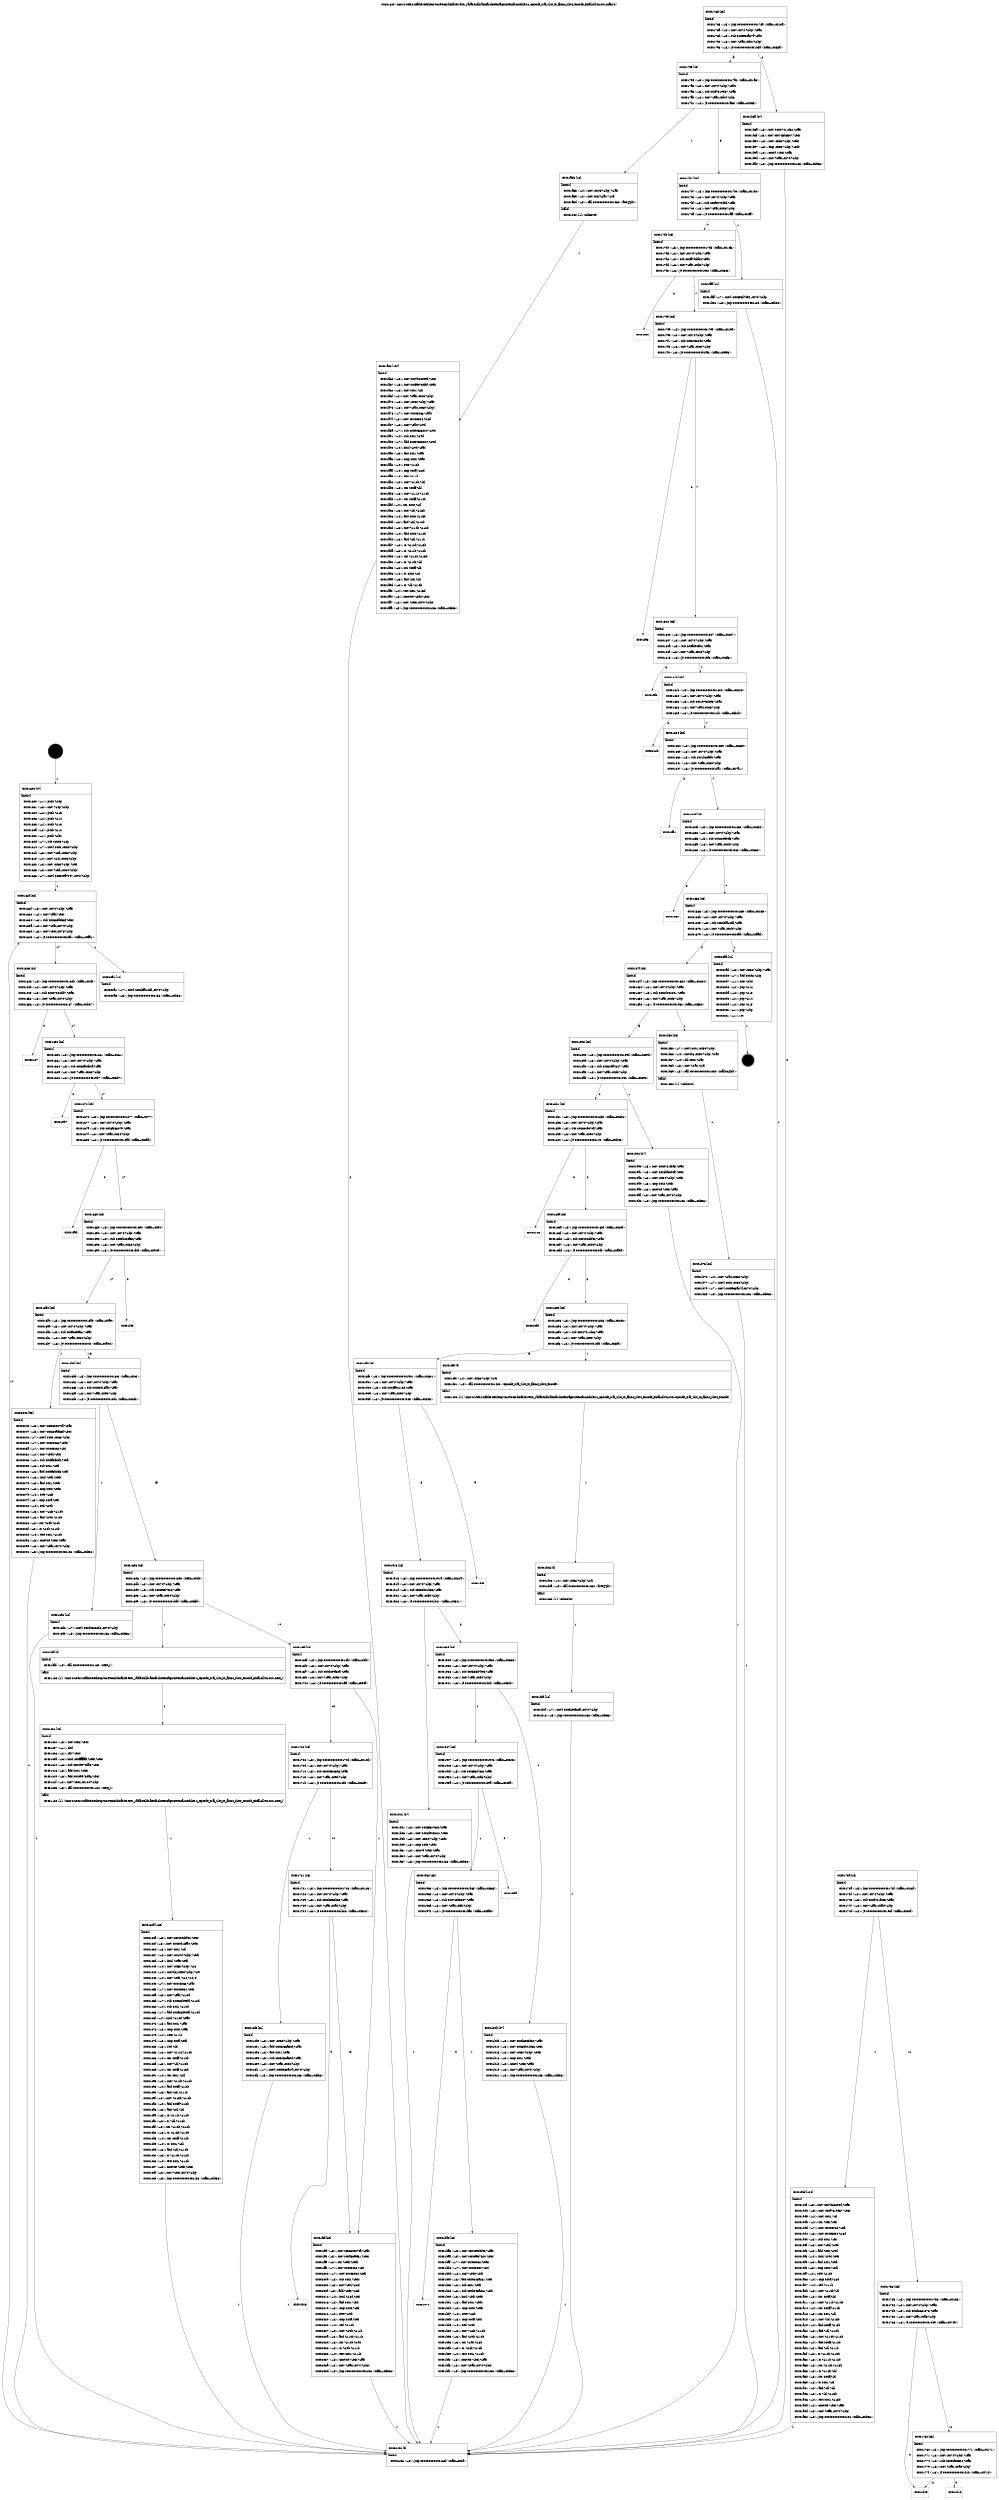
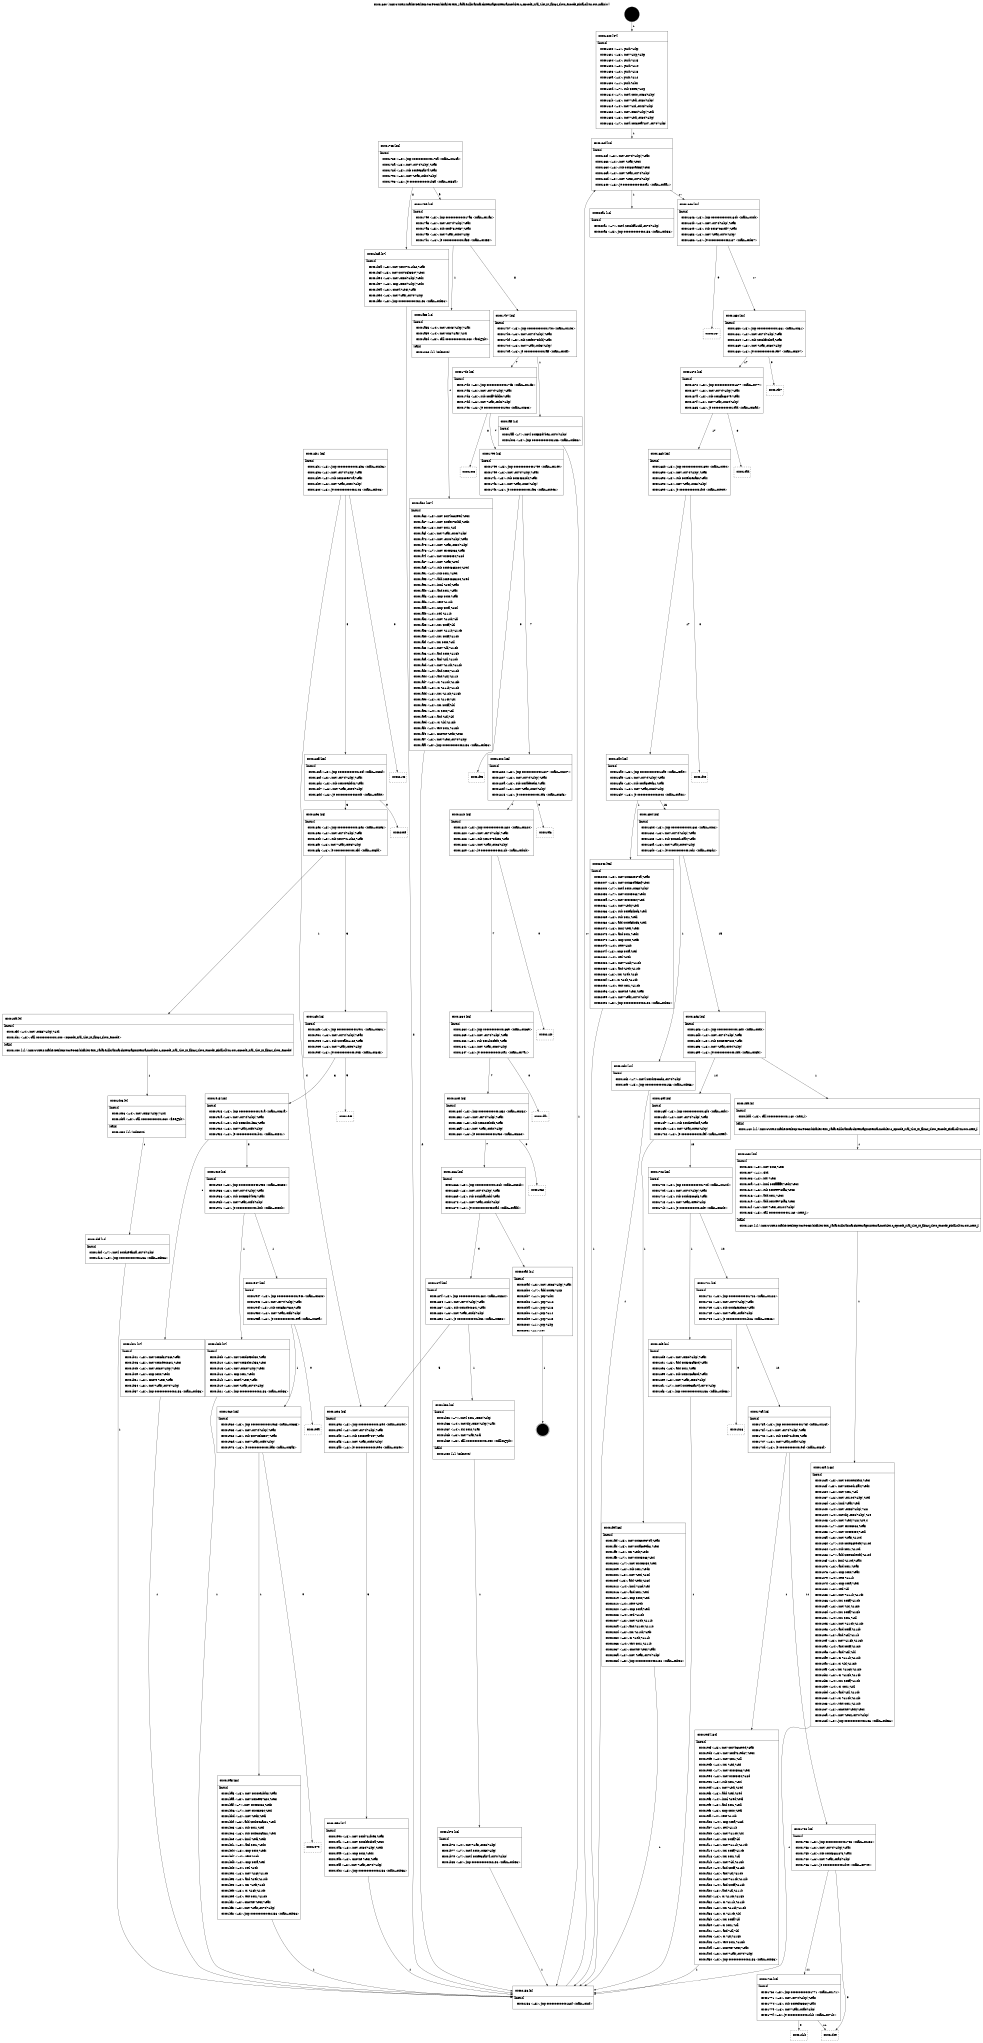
edge "0x401898 [25]" -> "0x4018b1 [25]": reversed
edge "0x401898 [25]" -> "0x40199c [27]": label " 1" -> " 6"
edge "0x401721 [25]" -> "0x401fef [83]": now "0x401721 [25]" -> "0x40173a [25]"
